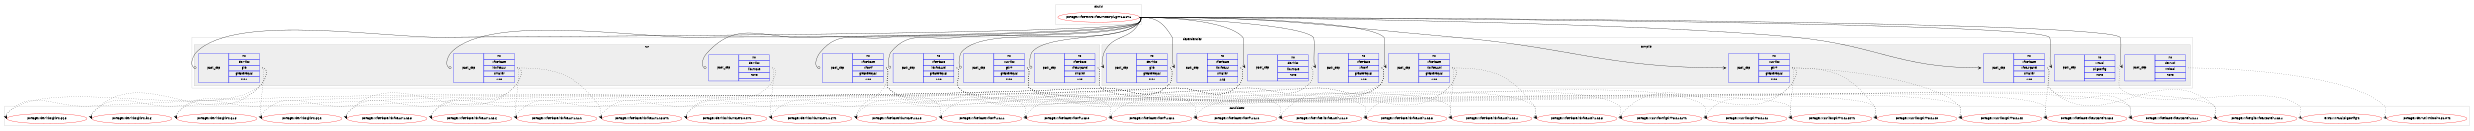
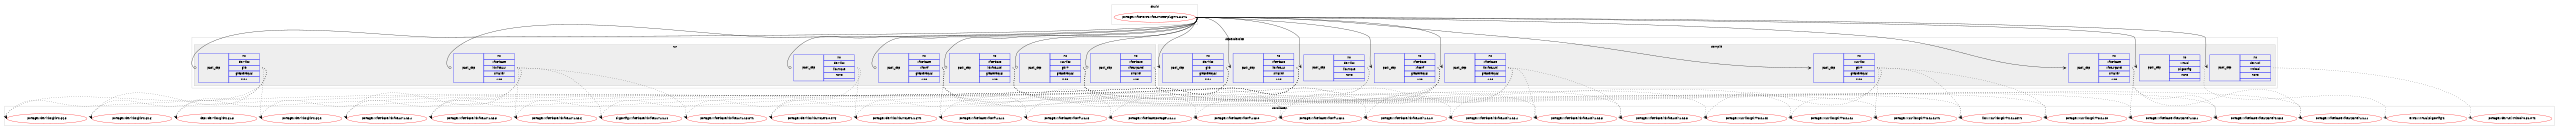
node "portage://dev-libs/glib-2.92.6": label "portage://dev-libs/glib-2.92.6" -> "portage://dev-libs/glib-2.62.6"
node "portage://dev-libs/glib-2.64.5": label "portage://dev-libs/glib-2.64.5" -> "dep://dev-libs/glib-2.64.5"
node "portage://xfce-base/libxfce4ui-4.15.4": added
node "portage://xfce-base/libxfce4ui-4.14.1": label "portage://xfce-base/libxfce4ui-4.14.1" -> "pkgconfig://xfce-base/libxfce4ui-4.14.1"
node "portage://dev-libs/libunique-3.0.2-r1": label "portage://dev-libs/libunique-3.0.2-r1" -> "portage://dev-libs/libunique-3.0.2-r6"
node "portage://xfce-base/libunique-4.14.3": label "portage://xfce-base/libunique-4.14.3" -> "portage://xfce-base/xfconf-4.14.3"
node "portage://xfce-base/xfconf-4.14.4": label "portage://xfce-base/xfconf-4.14.4" -> "portage://xfce-base/portage-4.14.4"
node "portage://xfce-xfce/libxfce4util-4.14.0": label "portage://xfce-xfce/libxfce4util-4.14.0" -> "portage://xfce-base/libxfce4util-4.14.0"
node "portage://x11-xfconf/gtk+-3.24.24-r1": label "portage://x11-xfconf/gtk+-3.24.24-r1" -> "portage://x11-libs/gtk+-3.24.24-r1"
node "portage://x11-libs/gtk+-2.24.32-r1": label "portage://x11-libs/gtk+-2.24.32-r1" -> "libs://x11-libs/gtk+-2.24.32-r1"
node "portage://xfce-glib/xfce4-panel-4.15.4": label "portage://xfce-glib/xfce4-panel-4.15.4" -> "portage://xfce-base/xfce4-panel-4.15.4"
